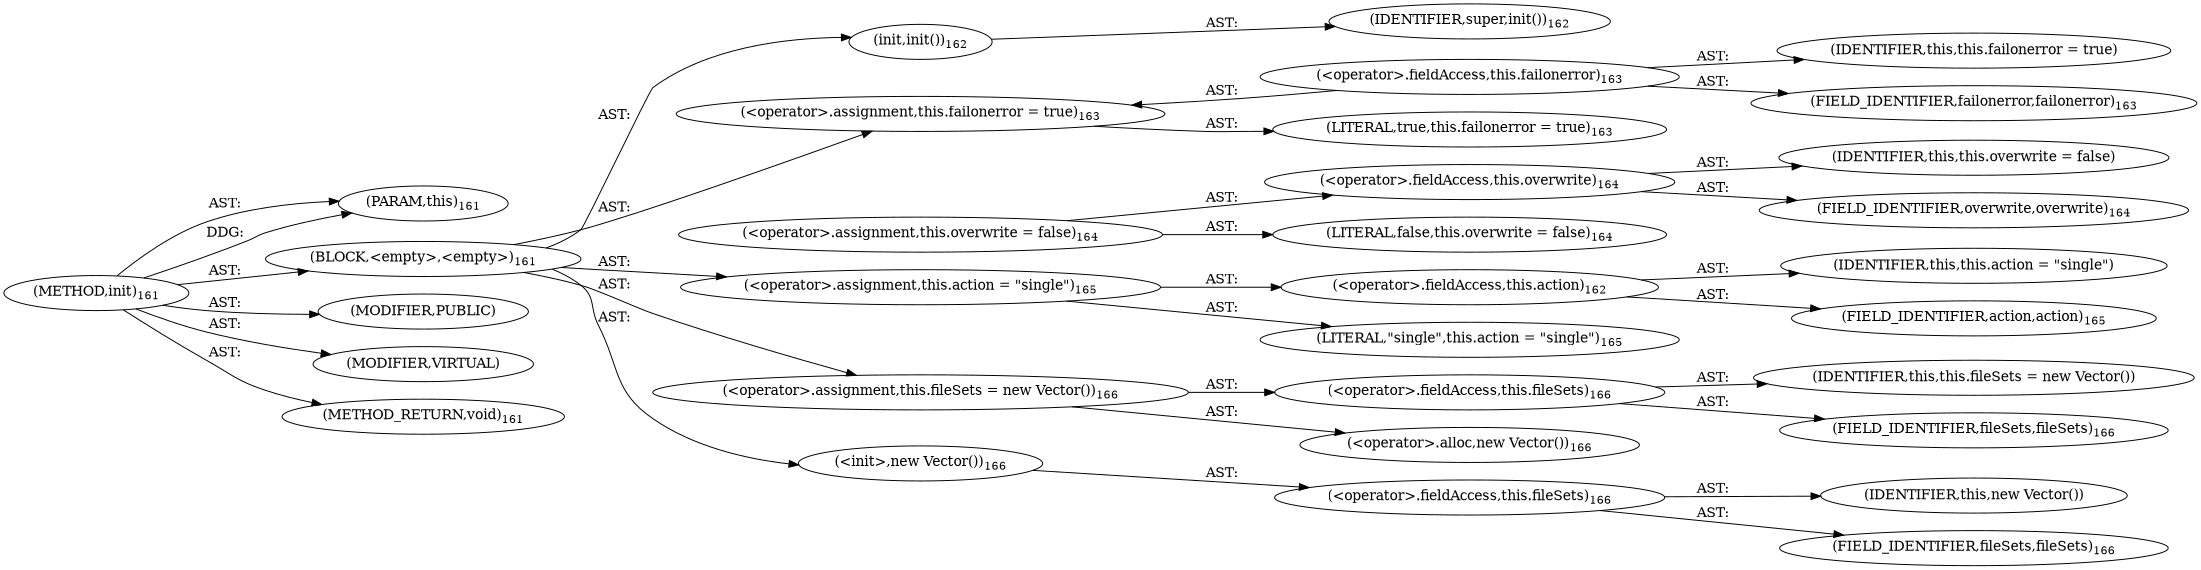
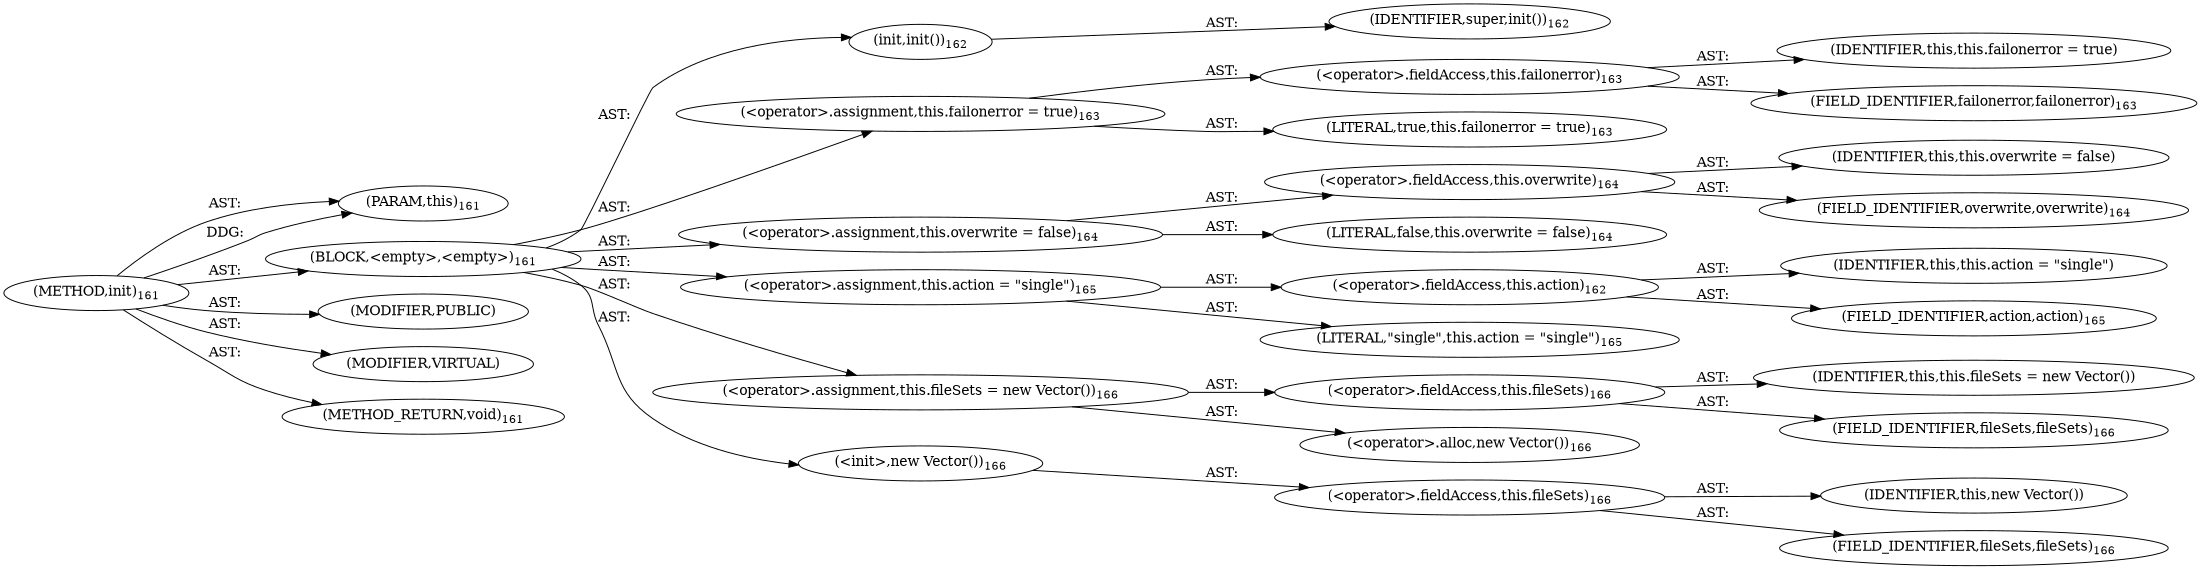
edge "(<operator>.fieldAccess,this.failonerror)" -> "(<operator>.assignment,this.failonerror = true)": reversed
edge "(BLOCK,<empty>,<empty>)" -> "(<operator>.assignment,this.overwrite = false)": added, label "AST:"
